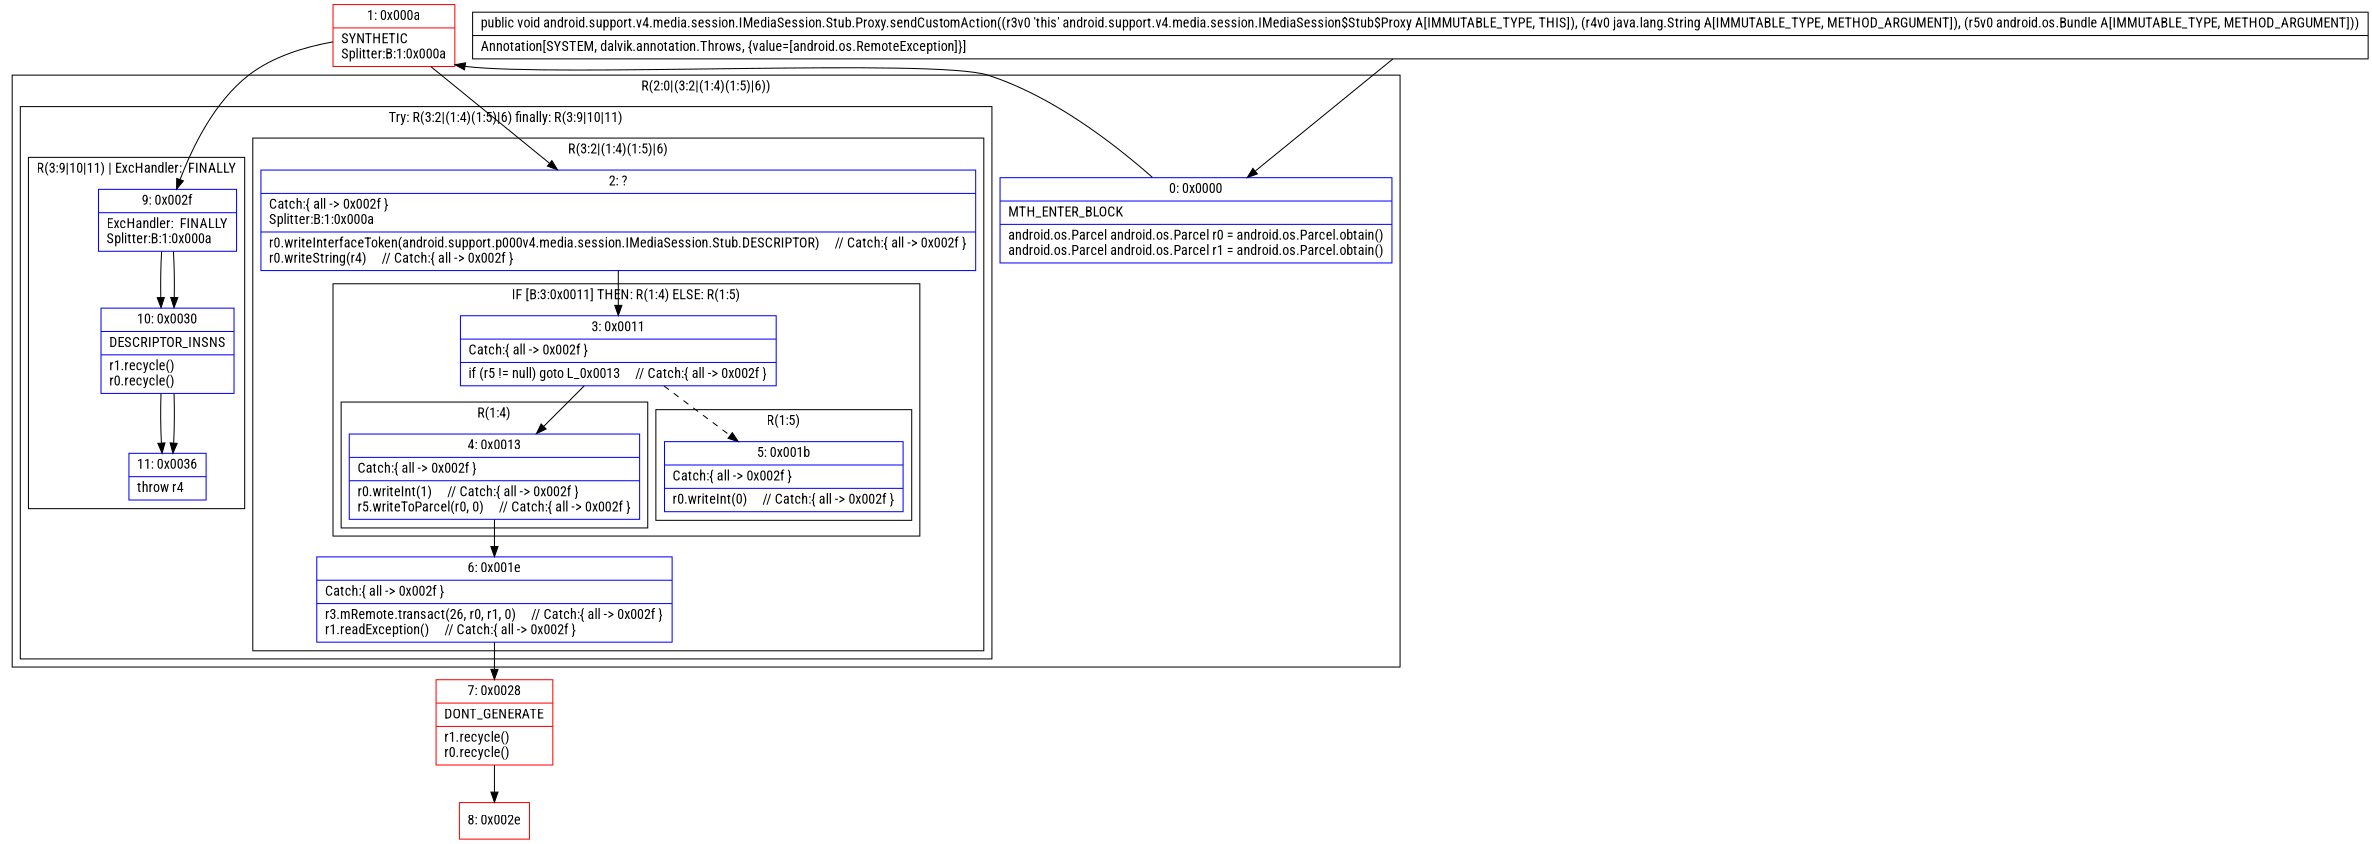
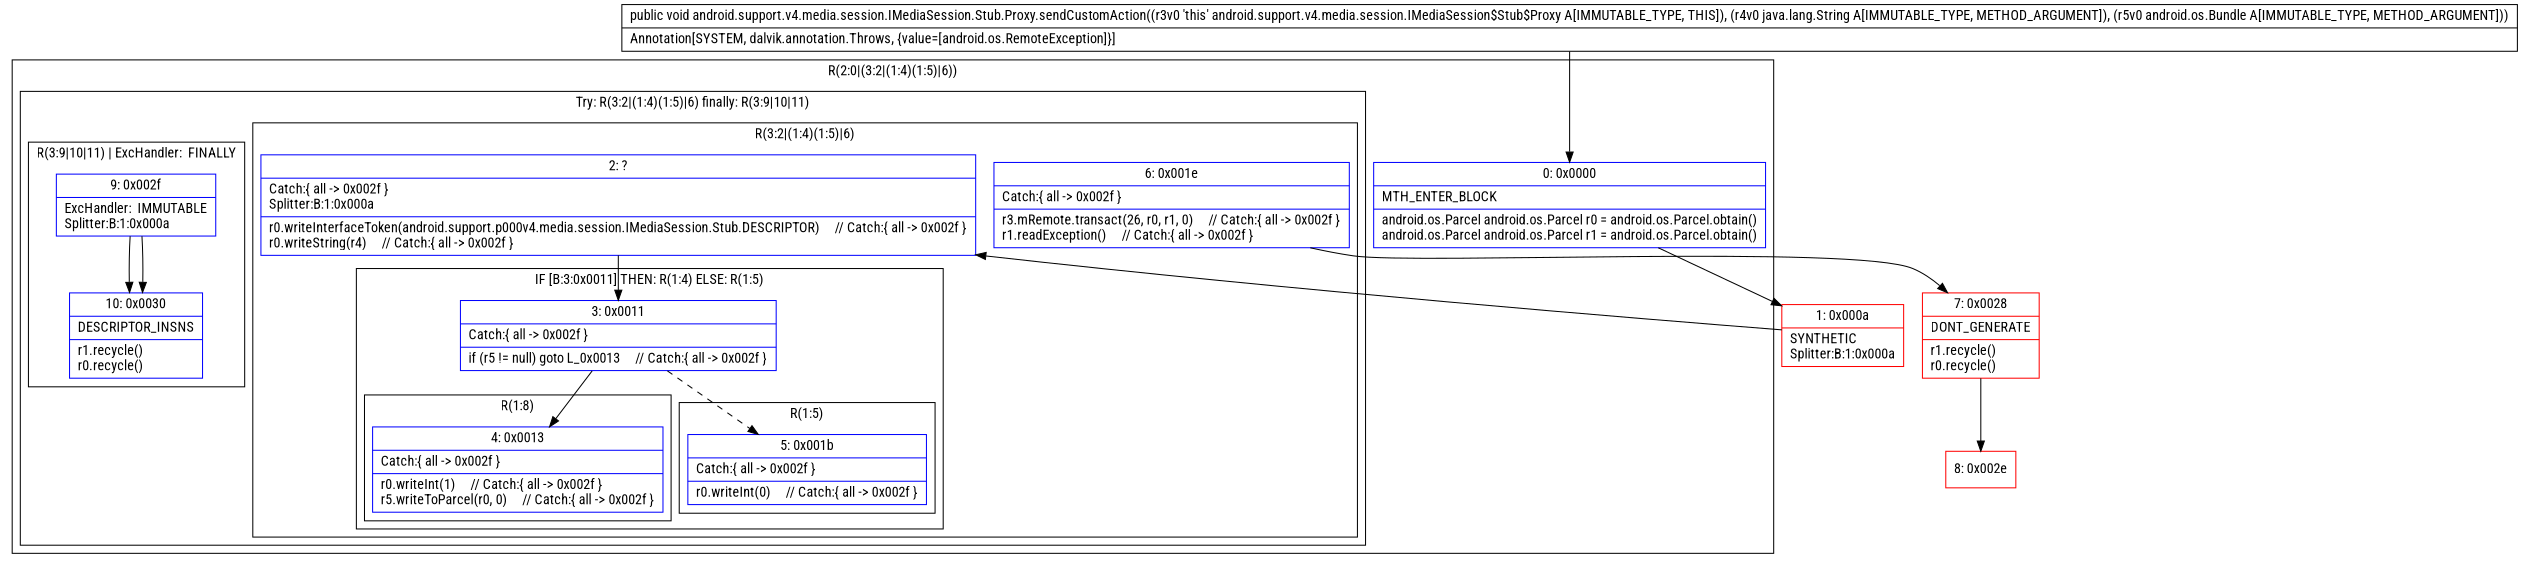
edge "1: 0x000a" -> "9: 0x002f": removed
node "9: 0x002f": text "ExcHandler:  FINALLY" -> "ExcHandler:  IMMUTABLE"
cluster "R(1:4)": label "R(1:4)" -> "R(1:8)"
node "11: 0x0036": removed
edge "4: 0x0013" -> "6: 0x001e": removed
